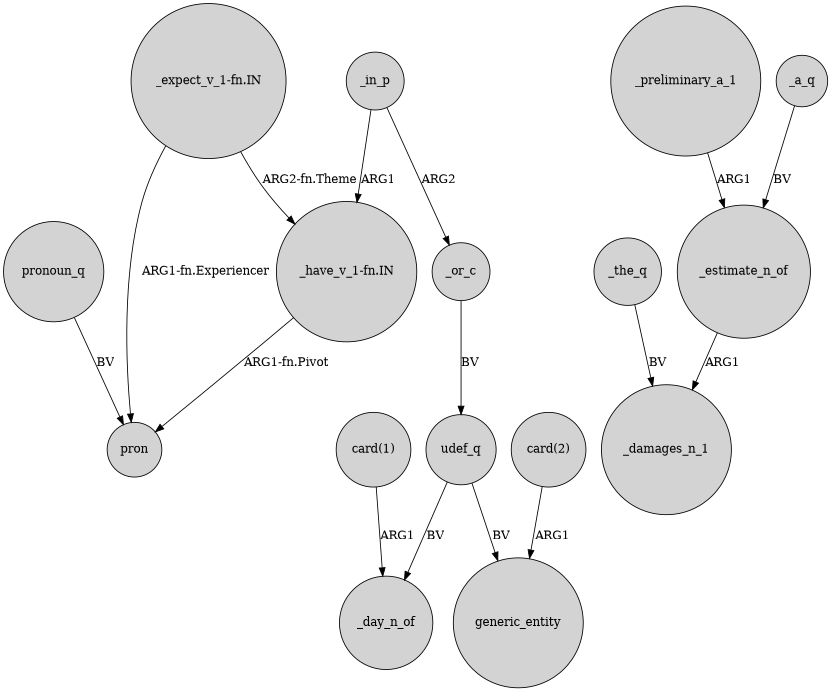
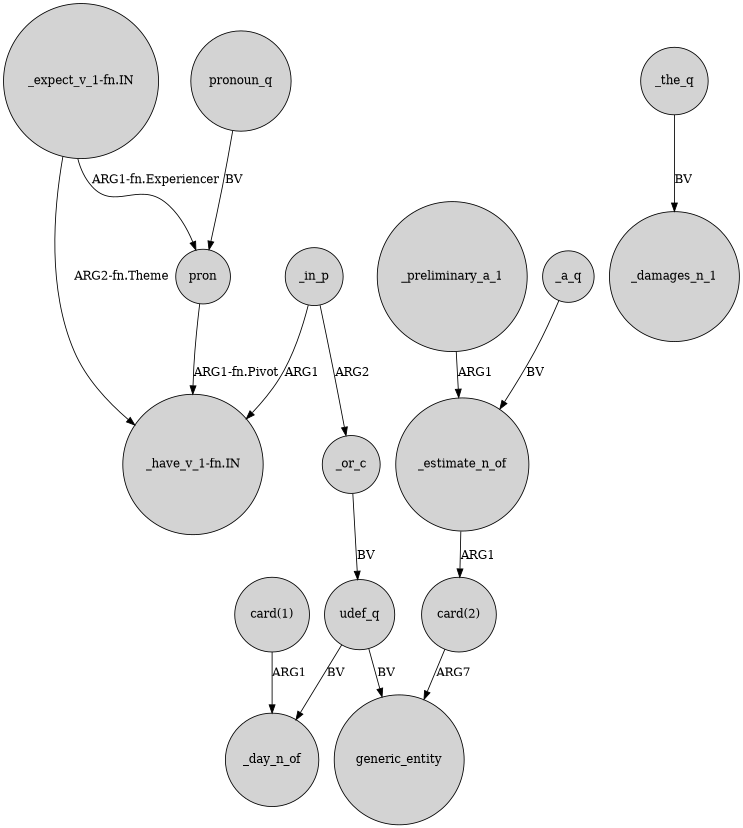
edge "_estimate_n_of" -> "_damages_n_1": now "_estimate_n_of" -> "card(2)"
edge "_have_v_1-fn.IN" -> "pron": reversed
edge "card(2)" -> "generic_entity": label "ARG1" -> "ARG7"
